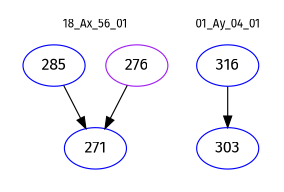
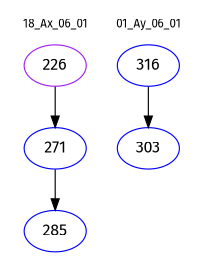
cluster "18_Ax_56_01": label "18_Ax_56_01" -> "18_Ax_06_01"
cluster "01_Ay_04_01": label "01_Ay_04_01" -> "01_Ay_06_01"
node "276": label "276" -> "226"
edge "285" -> "271": reversed
